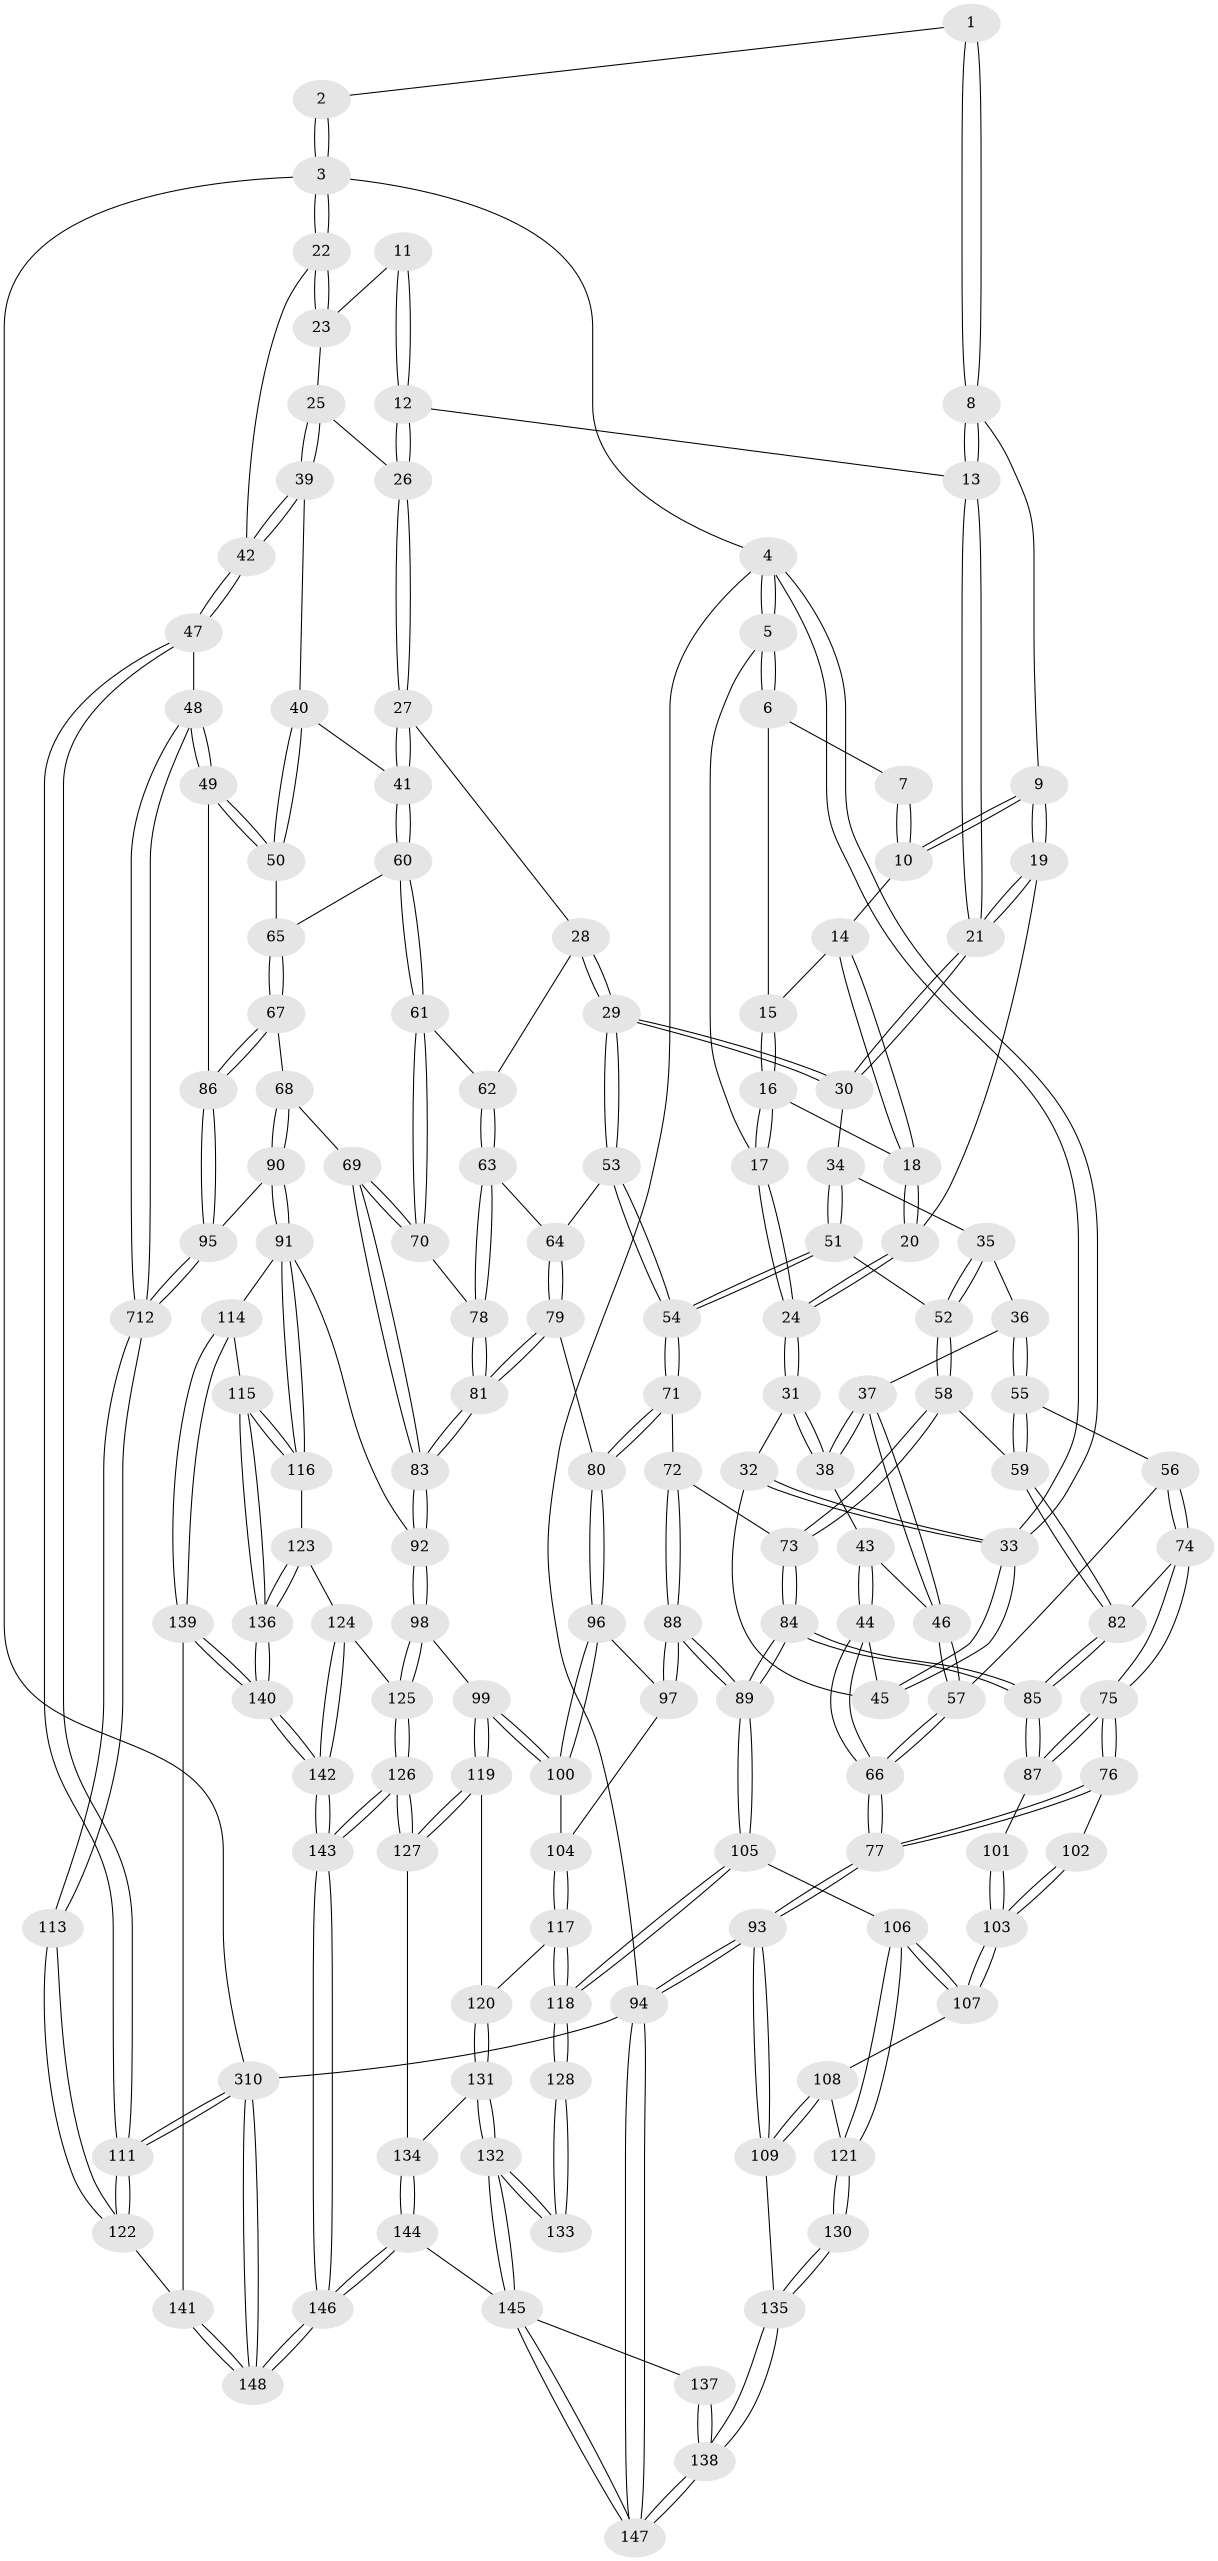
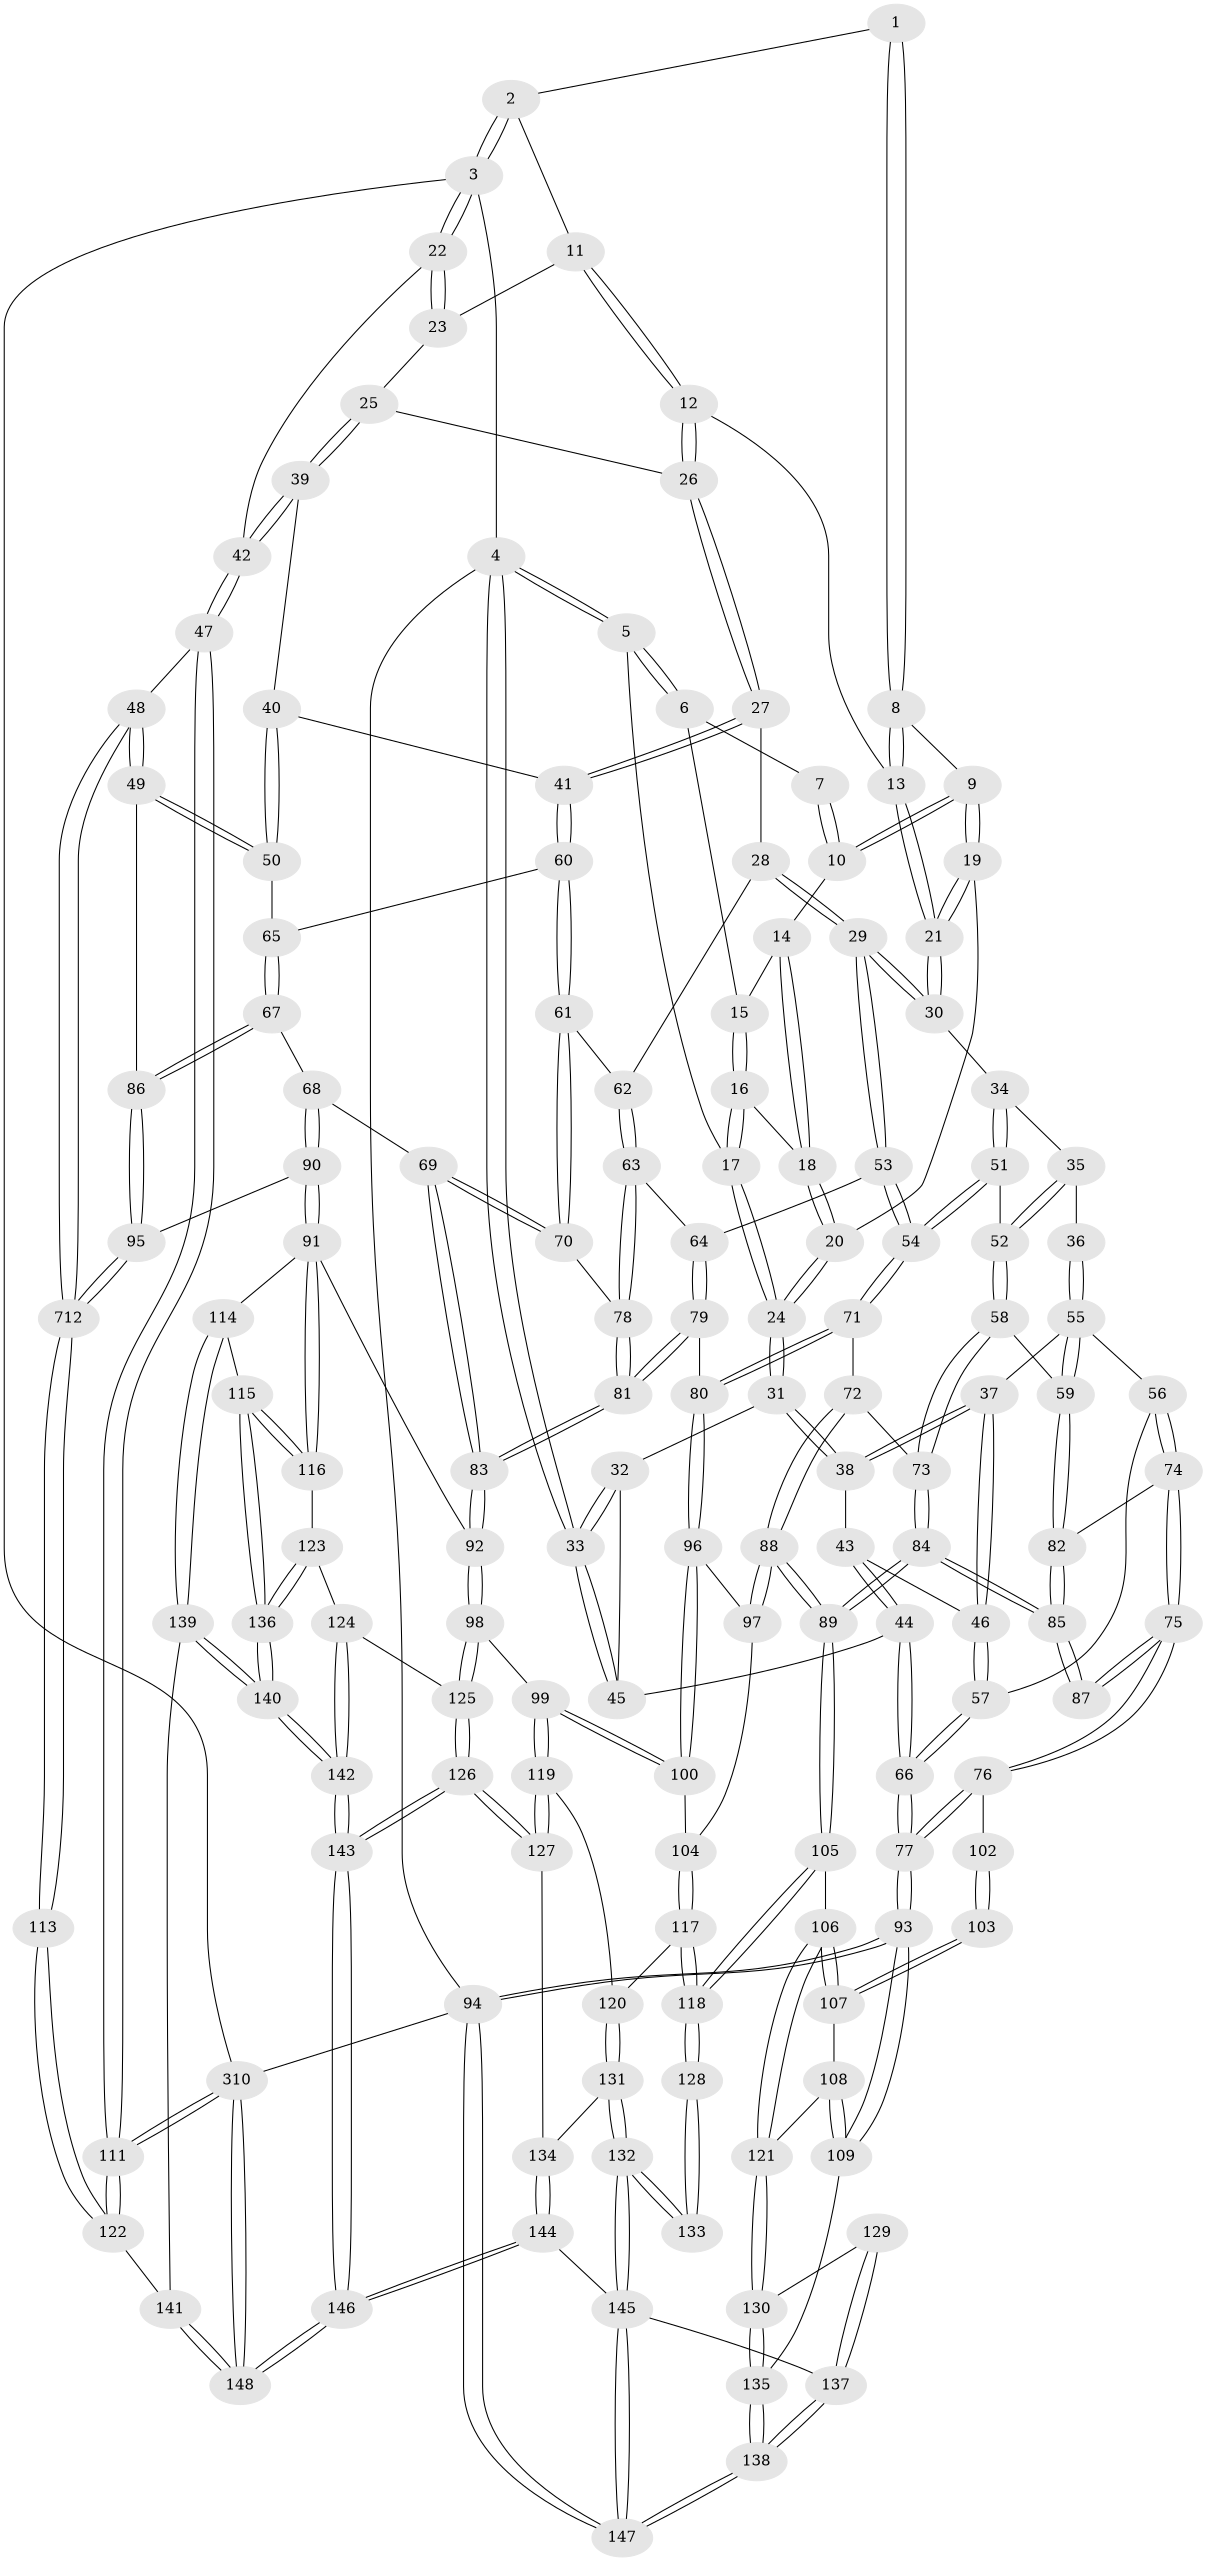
edge "2" -- "11": added
edge "36" -- "37": now "55" -- "37"
node "101": removed
node "129": added
